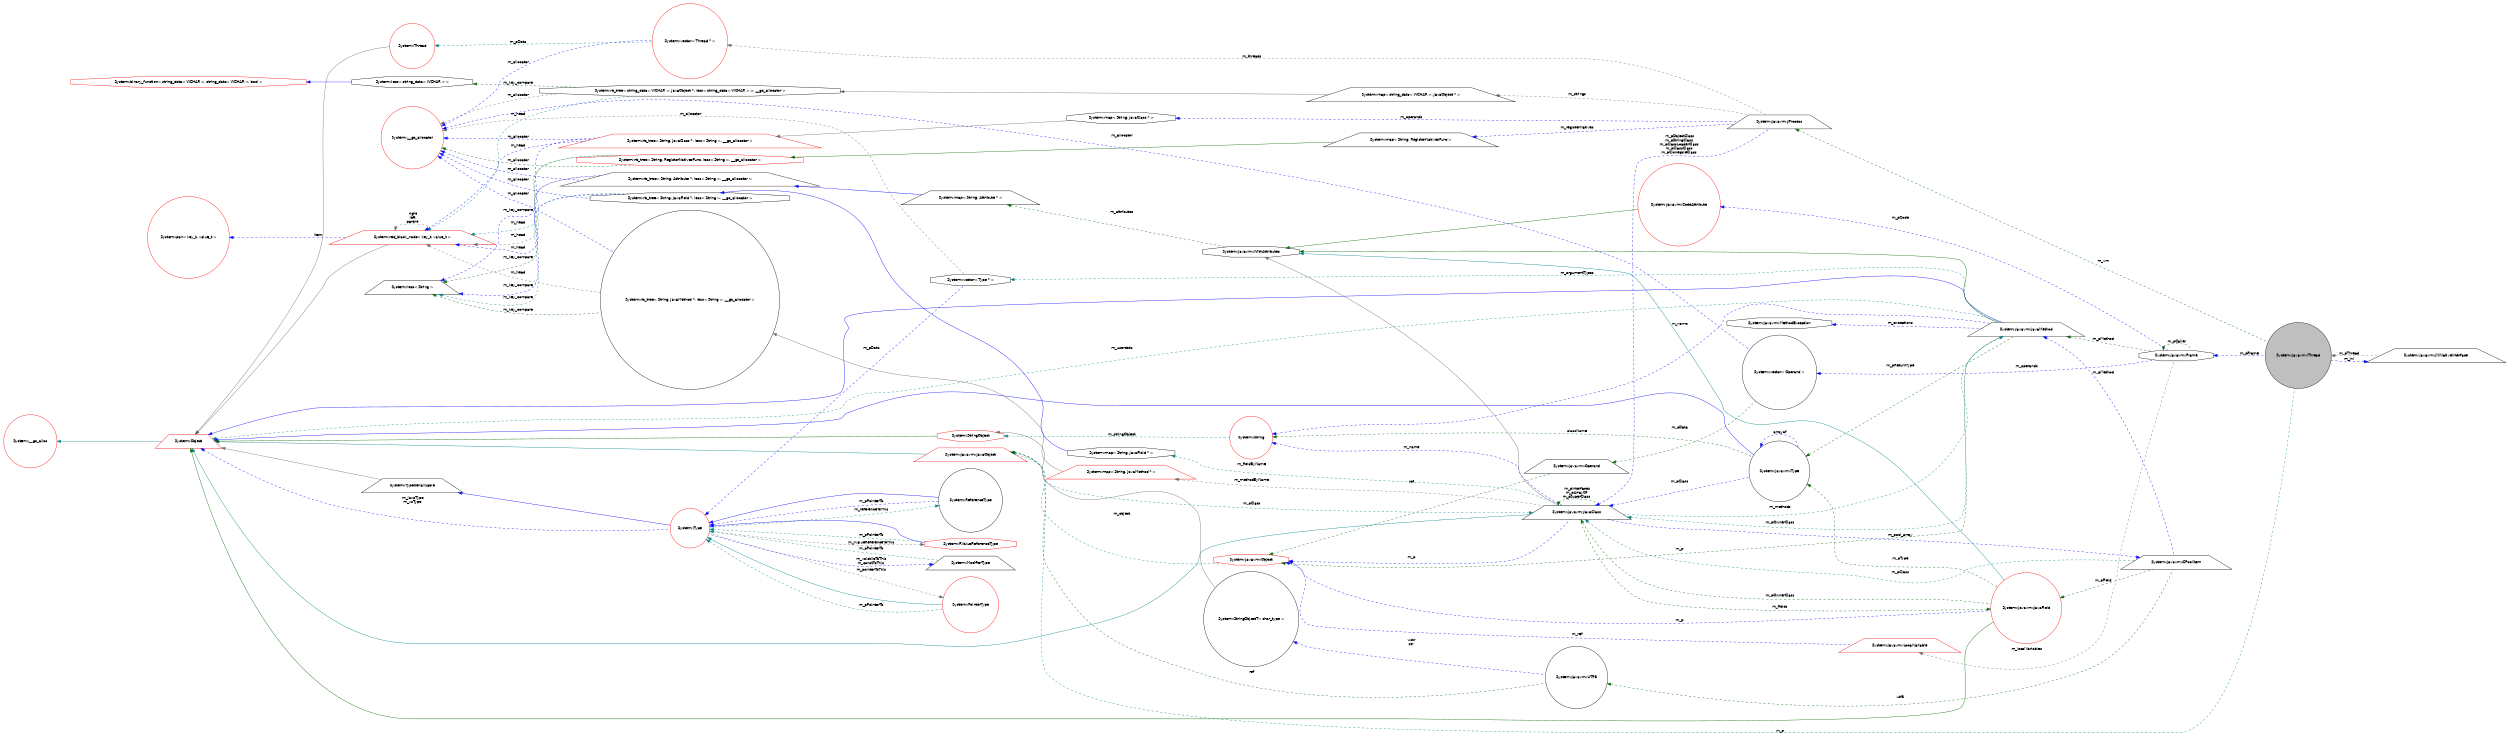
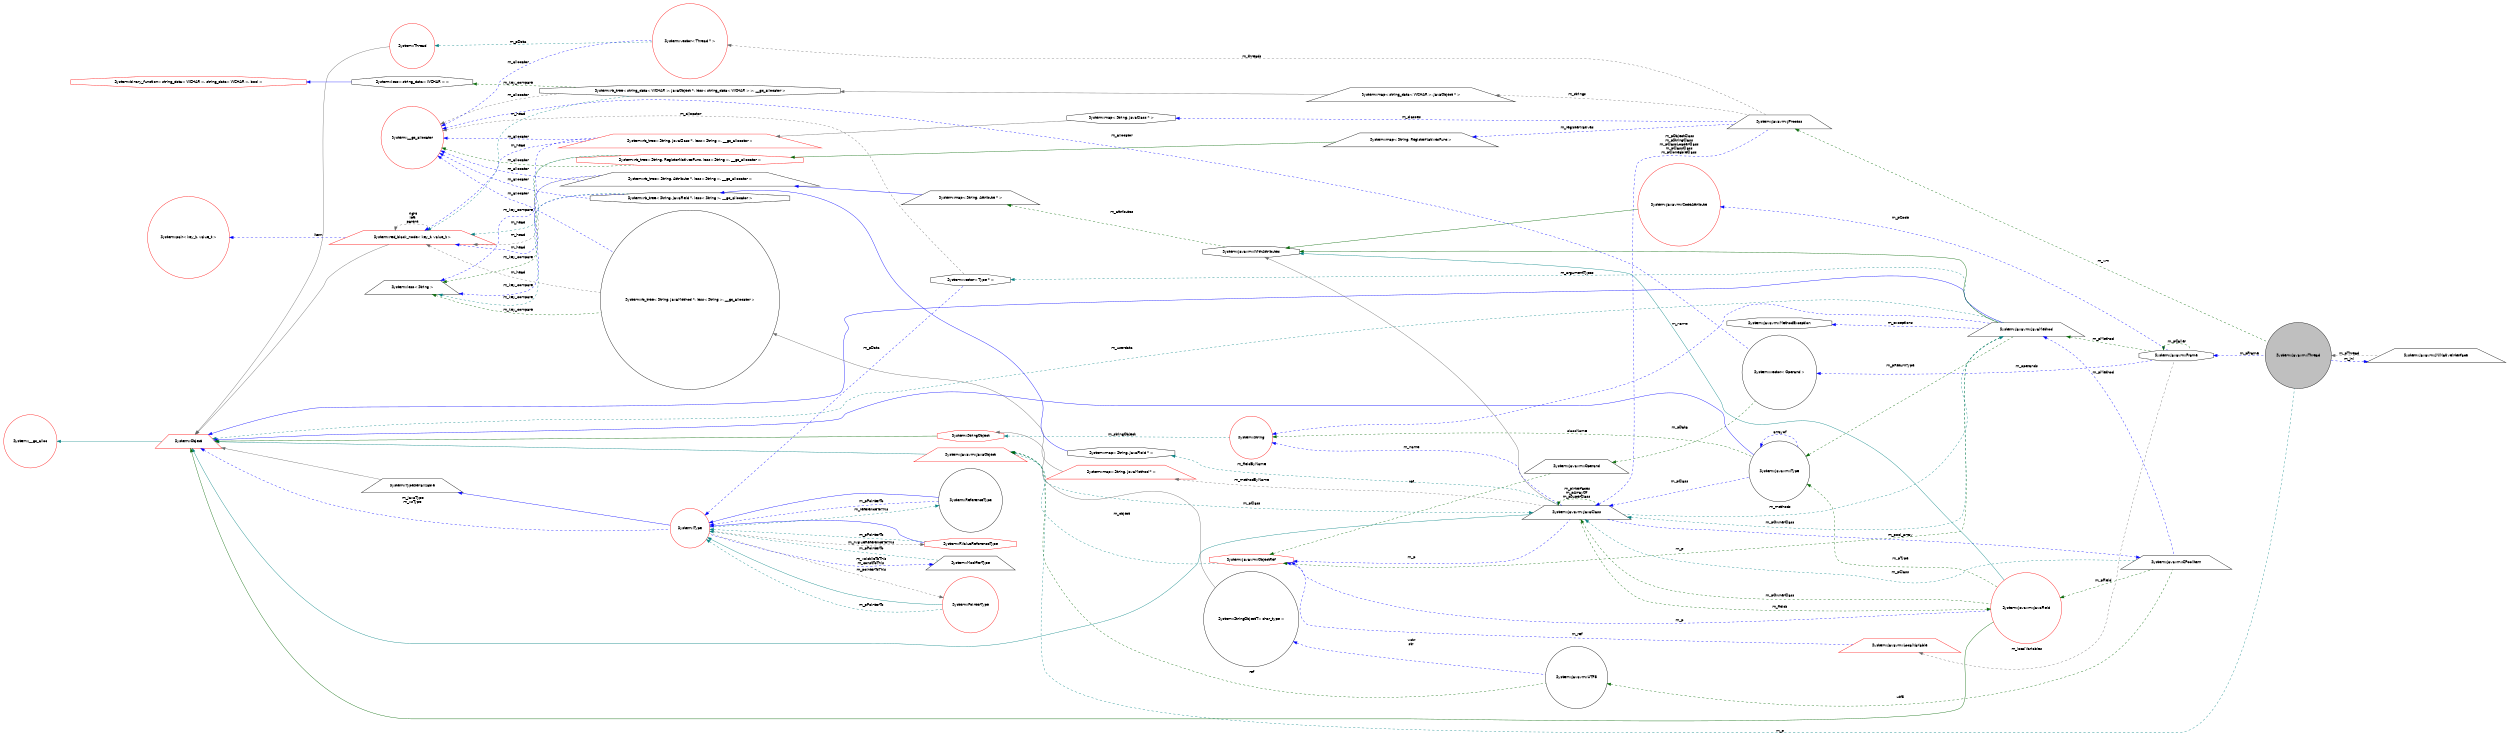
edge "System::javavm::JProcess" -> "System::map< String, JavaClass * >": label " m_operands" -> " m_classes"
node "System::javavm::Object": label "System::javavm::Object" -> "System::javavm::ObjectRef"
